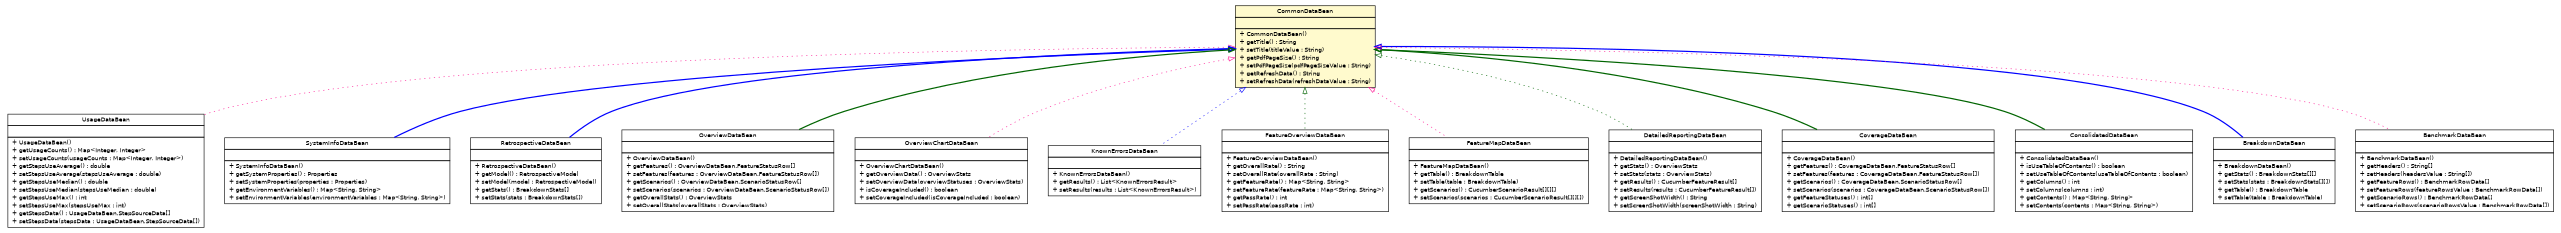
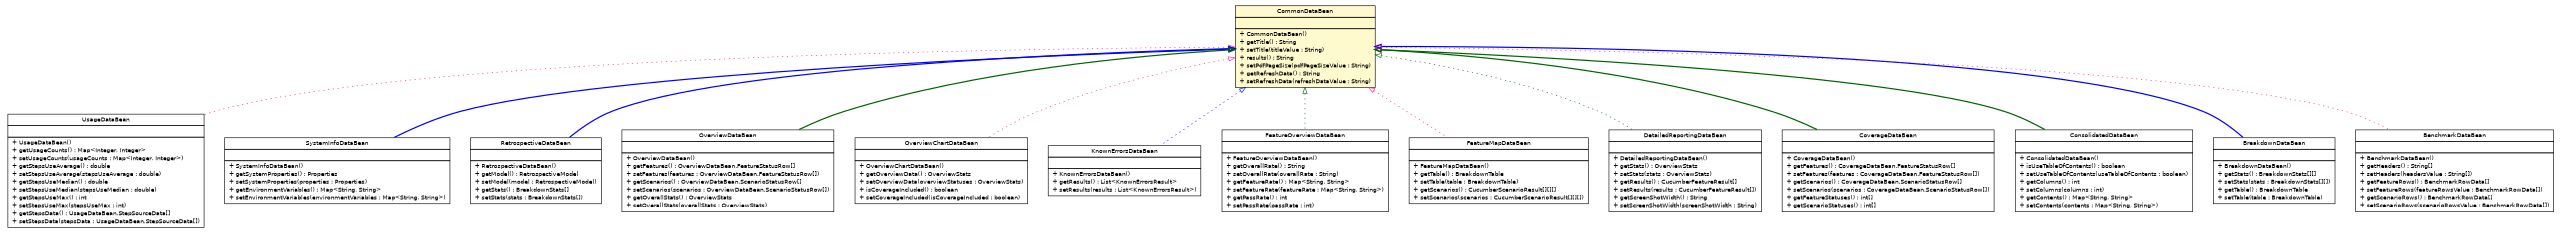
node "CommonDataBean": text "+ getPdfPageSize() : String" -> "+ results() : String"
